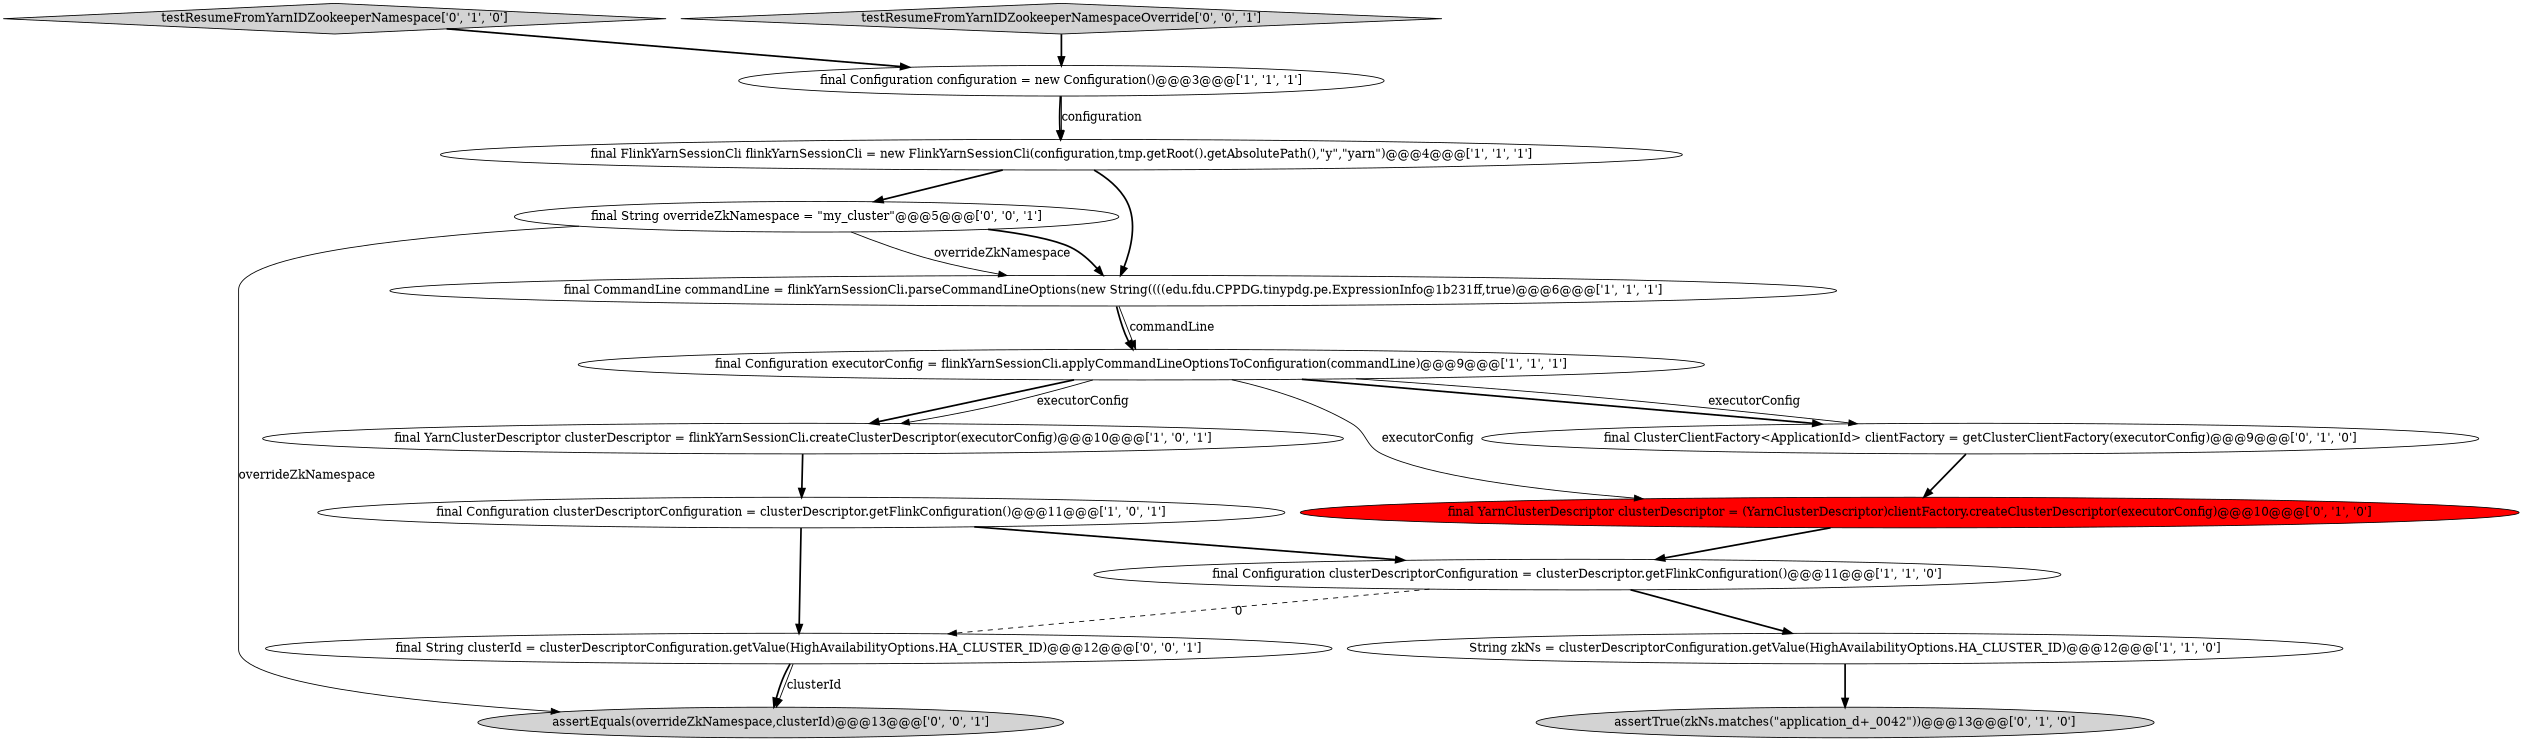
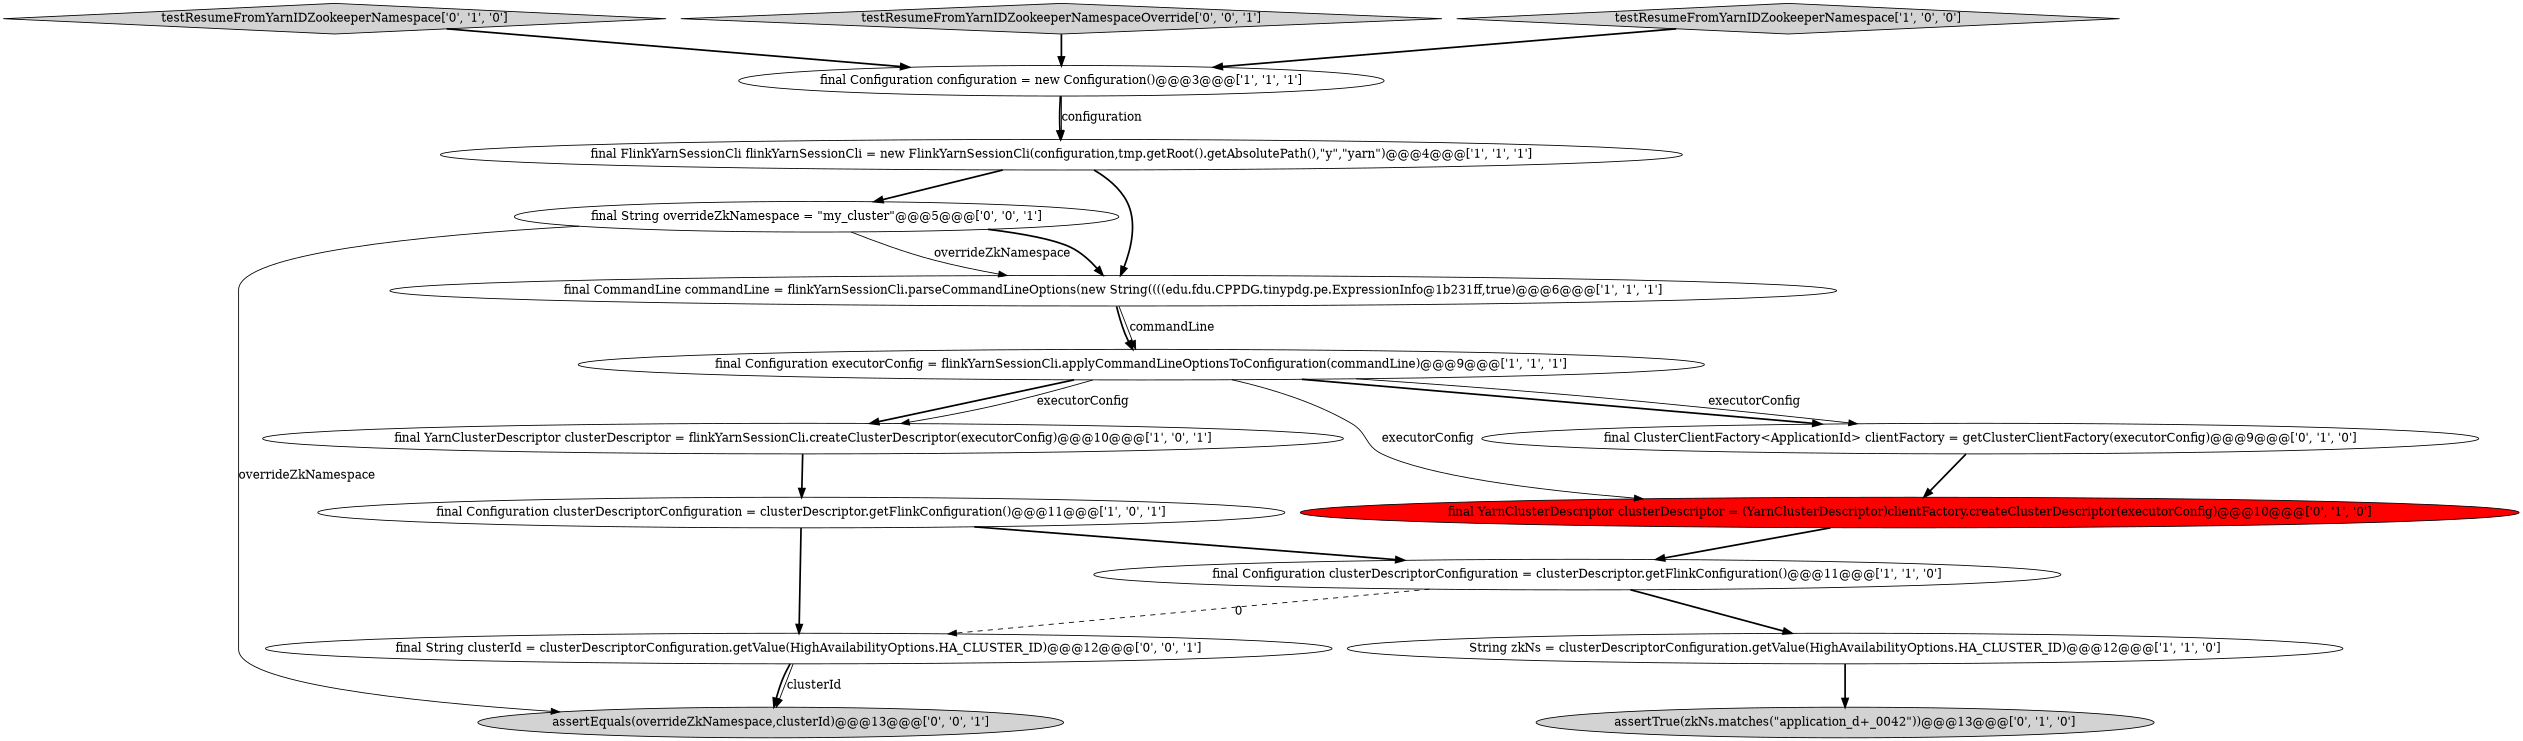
node "testResumeFromYarnIDZookeeperNamespace['1', '0', '0']": added
